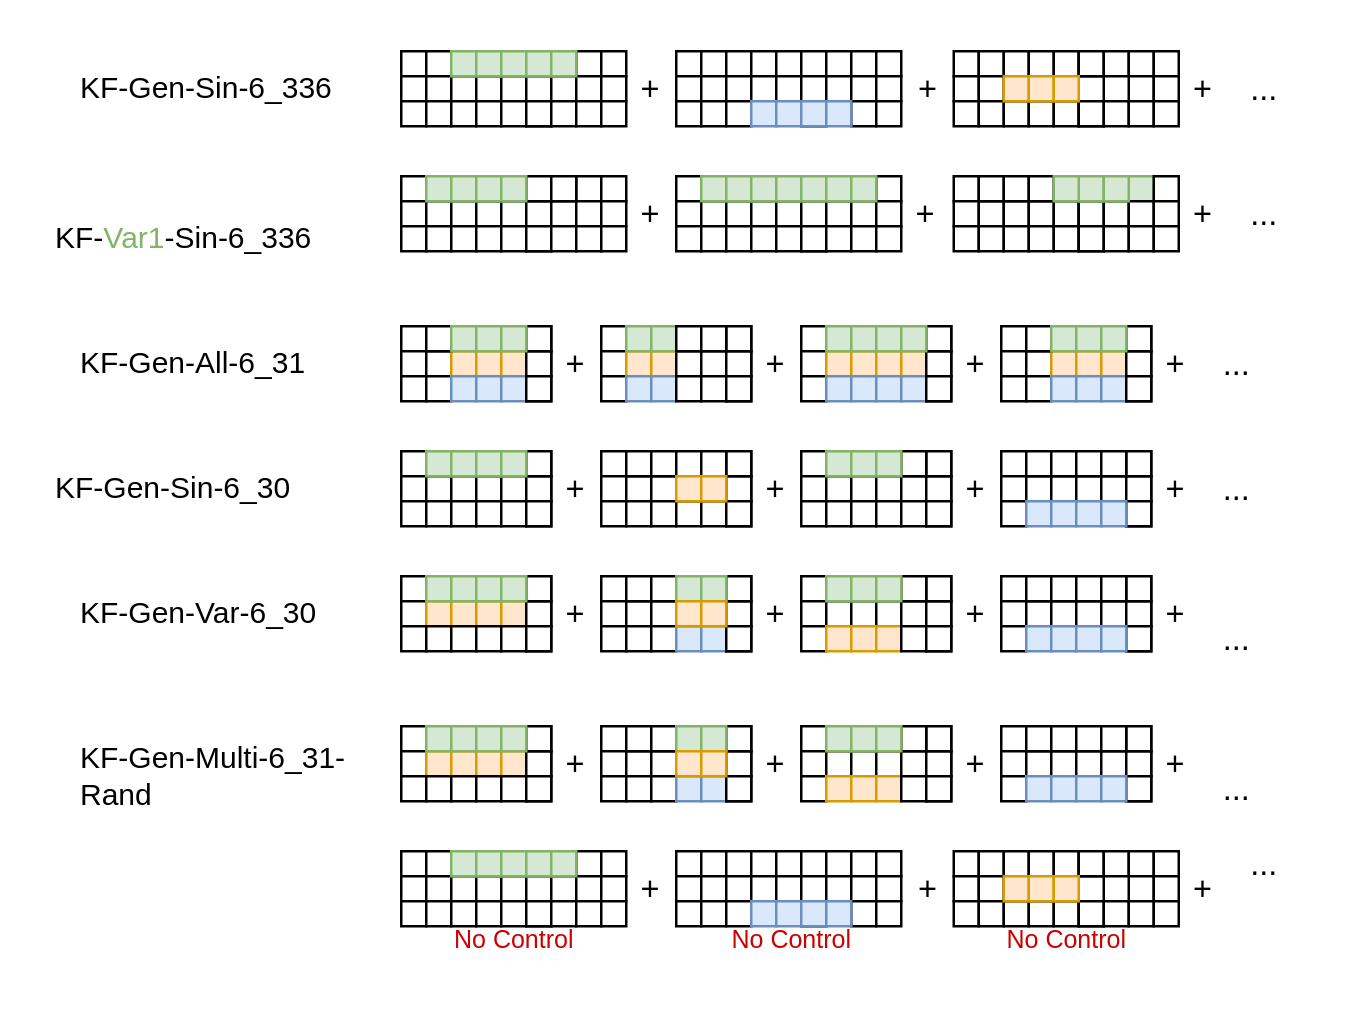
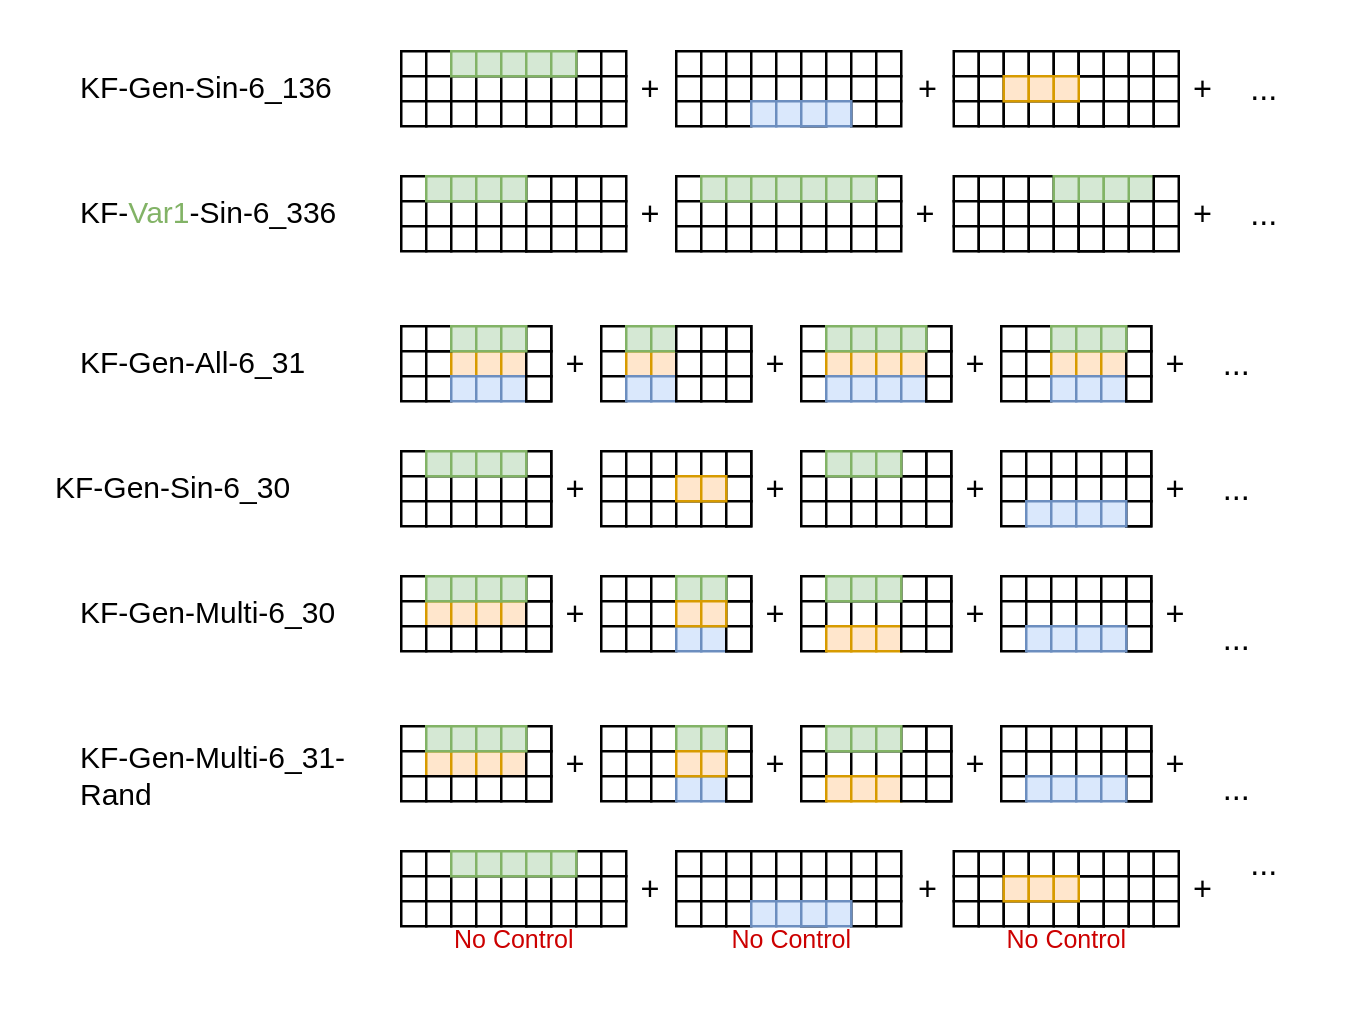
node "KF-Gen-Sin-6_336": label "KF-Gen-Sin-6_336" -> "KF-Gen-Sin-6_136"
node "KF-Var1-Sin-6_336": moved (214, 239) -> (239, 214)
node "KF-Gen-Var-6_30": label "KF-Gen-Var-6_30" -> "KF-Gen-Multi-6_30"
